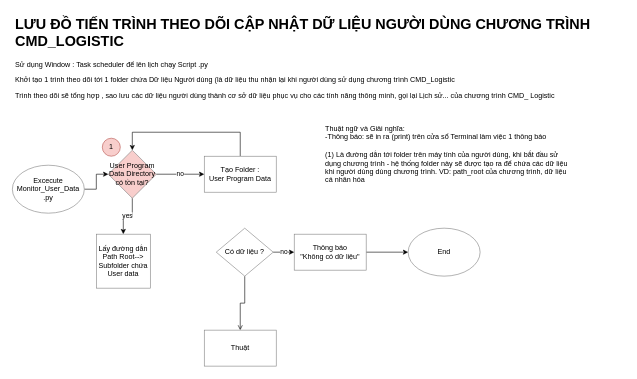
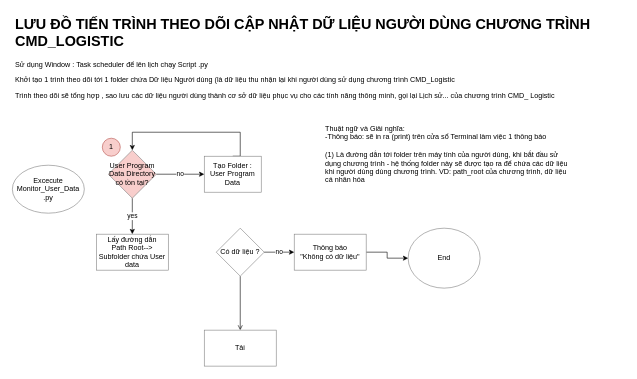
edge "Excecute Monitor_User_Data .py" -> "User Program Data Directory có tồn tại?": removed
node "Tạo Folder : User Program Data": size 72x36 -> 57x36
node "Có dữ liệu ?": size 57x48 -> 48x48
node "End": size 72x48 -> 72x60
node "Lấy đường dẫn Path Root--> Subfolder chứa User data": size 54x54 -> 72x36
node "Thuật": label "Thuật" -> "Tải"
